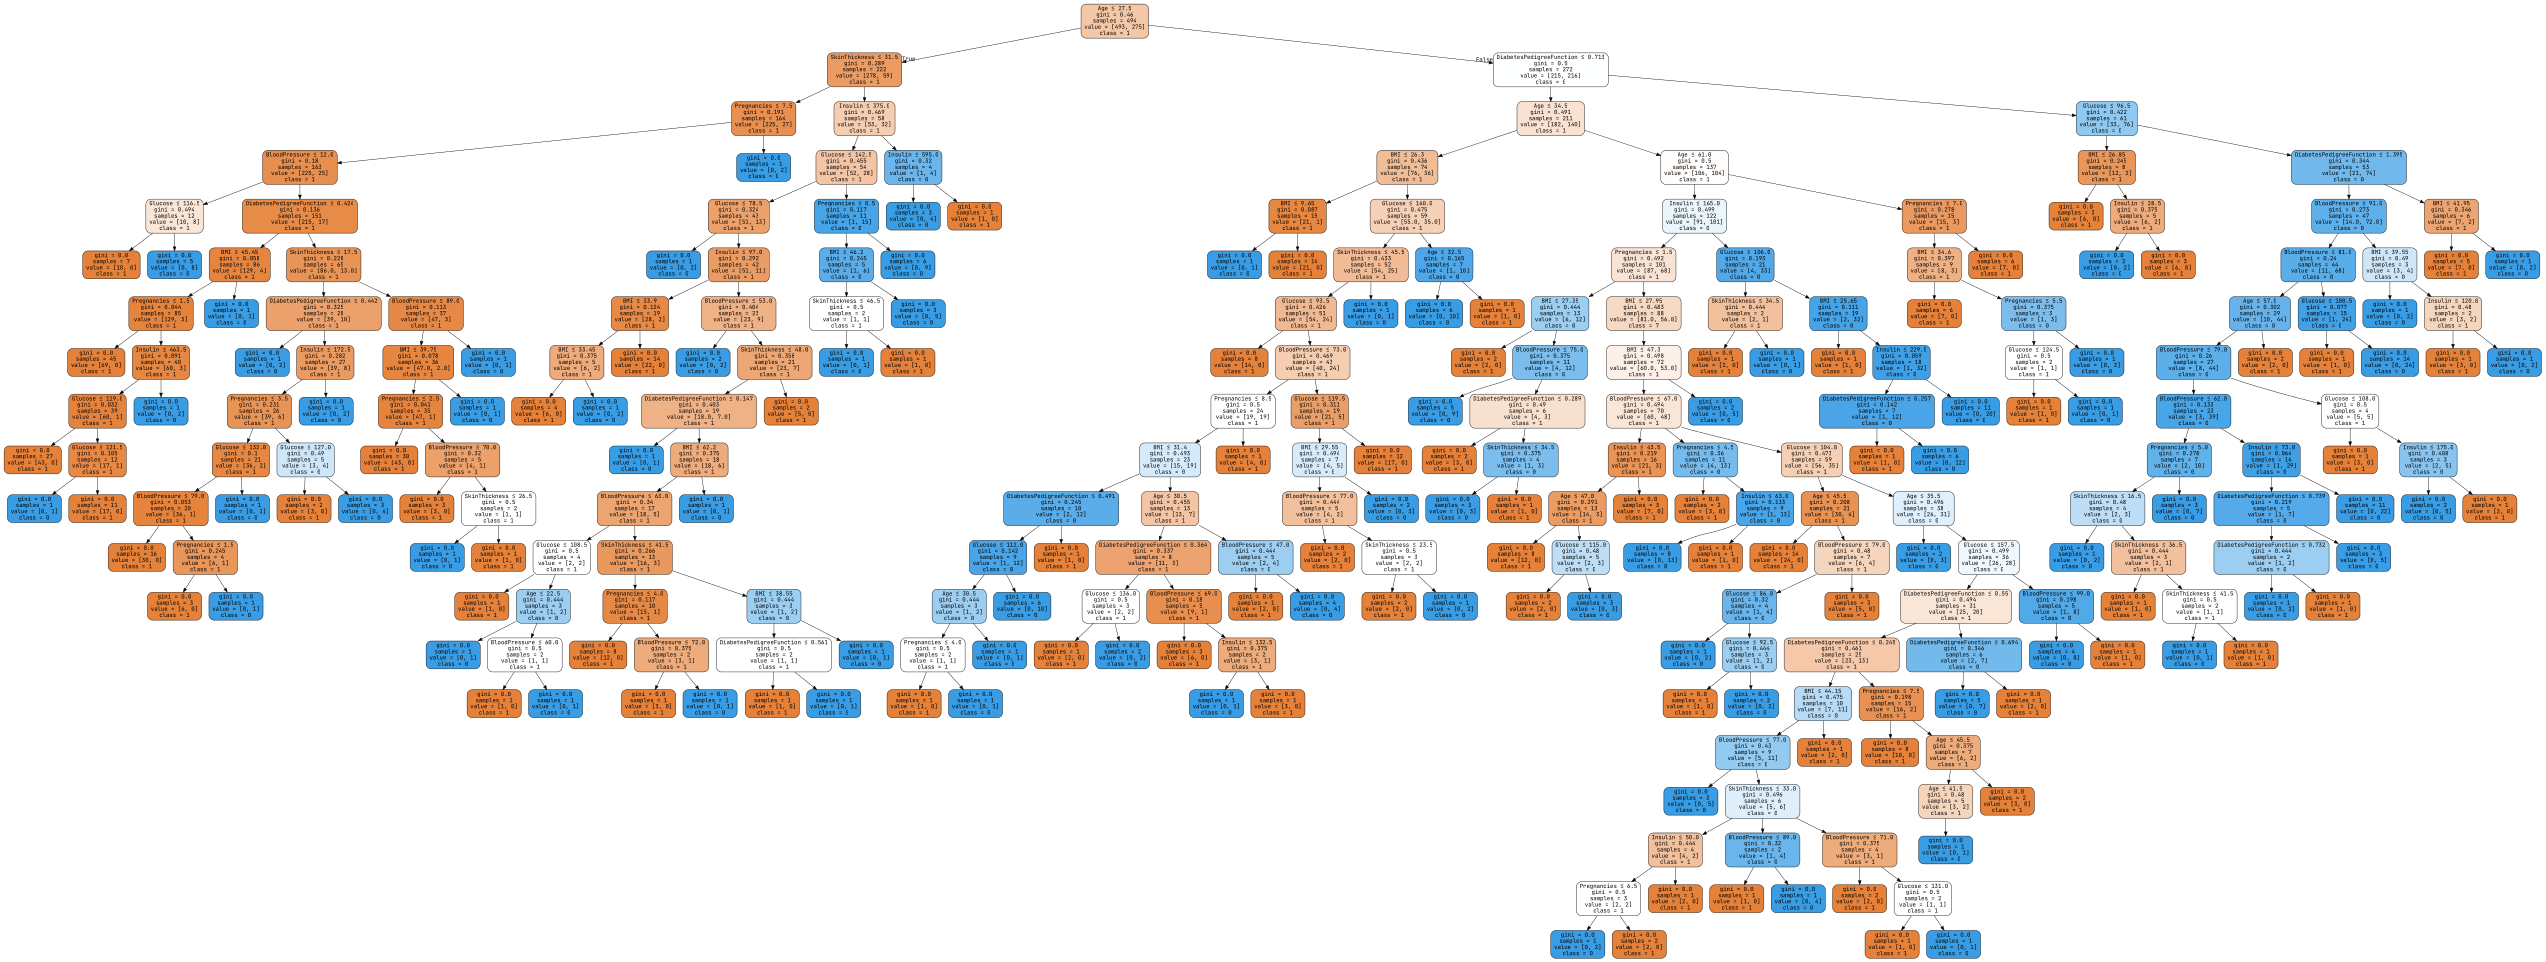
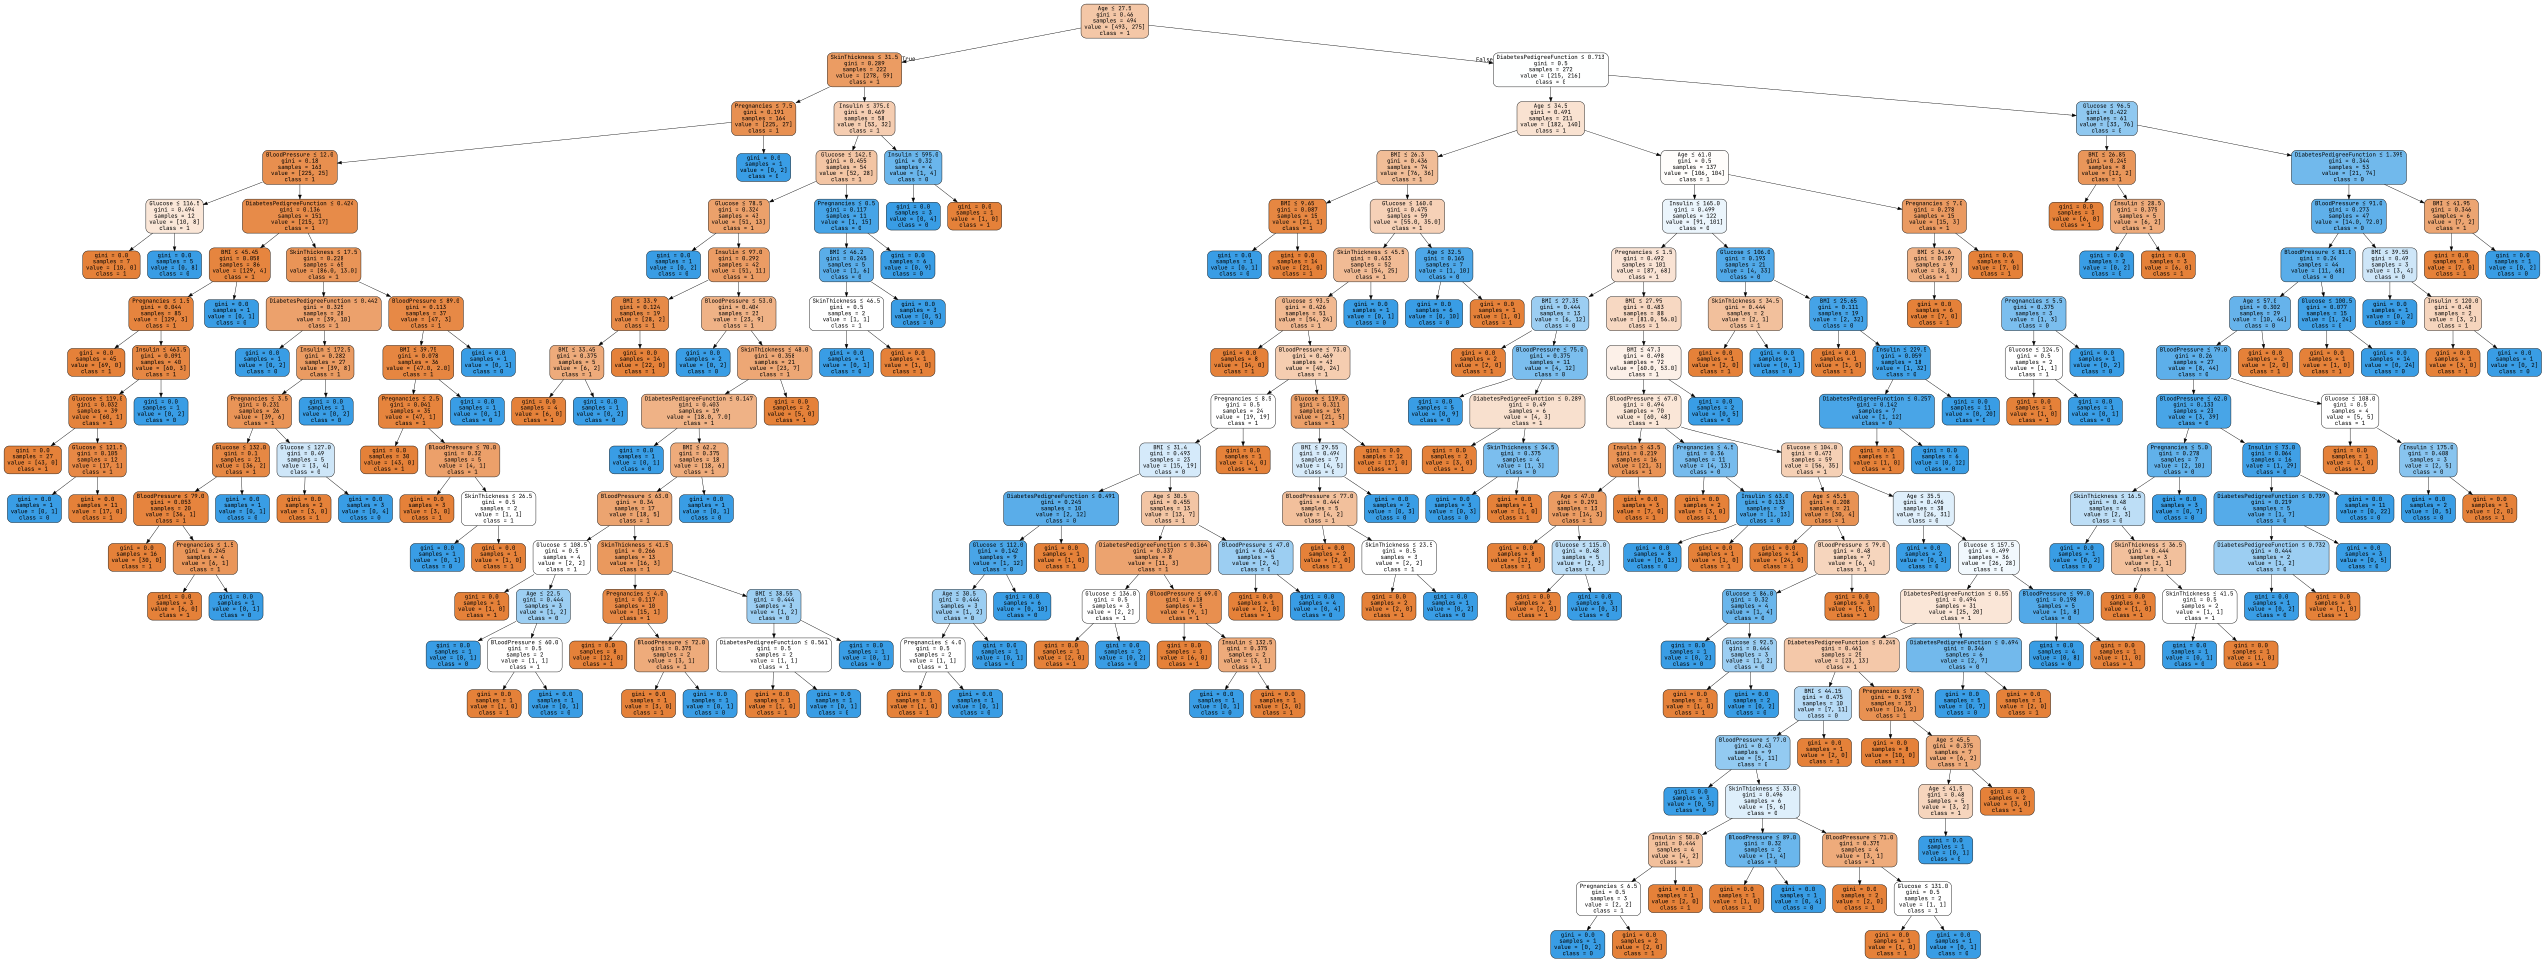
edge "BMI ≤ 34.6" -> "Pregnancies ≤ 5.5": removed
node "BMI ≤ 27.95": text "class = 7" -> "class = 1"
